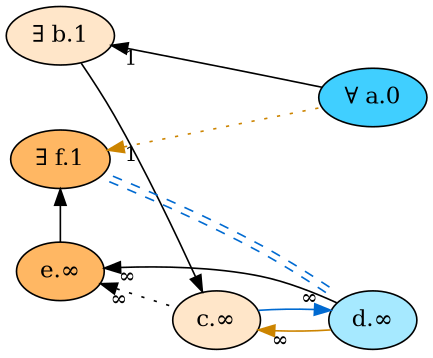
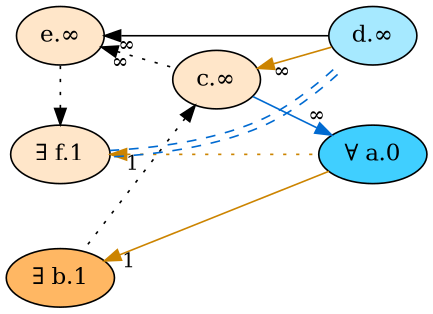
node "∃ b.1": fillcolor #ffe6c9 -> #ffb763
edge "∀ a.0" -> "∃ b.1": color black -> #cc8400
node "∃ f.1": fillcolor #ffb763 -> #ffe6c9
edge "∃ b.1" -> "c.∞": style solid -> dotted
edge "e.∞" -> "∃ f.1": style solid -> dotted
node "e.∞": fillcolor #ffb763 -> #ffe6c9
edge "c.∞" -> "d.∞": now "c.∞" -> "∀ a.0"
